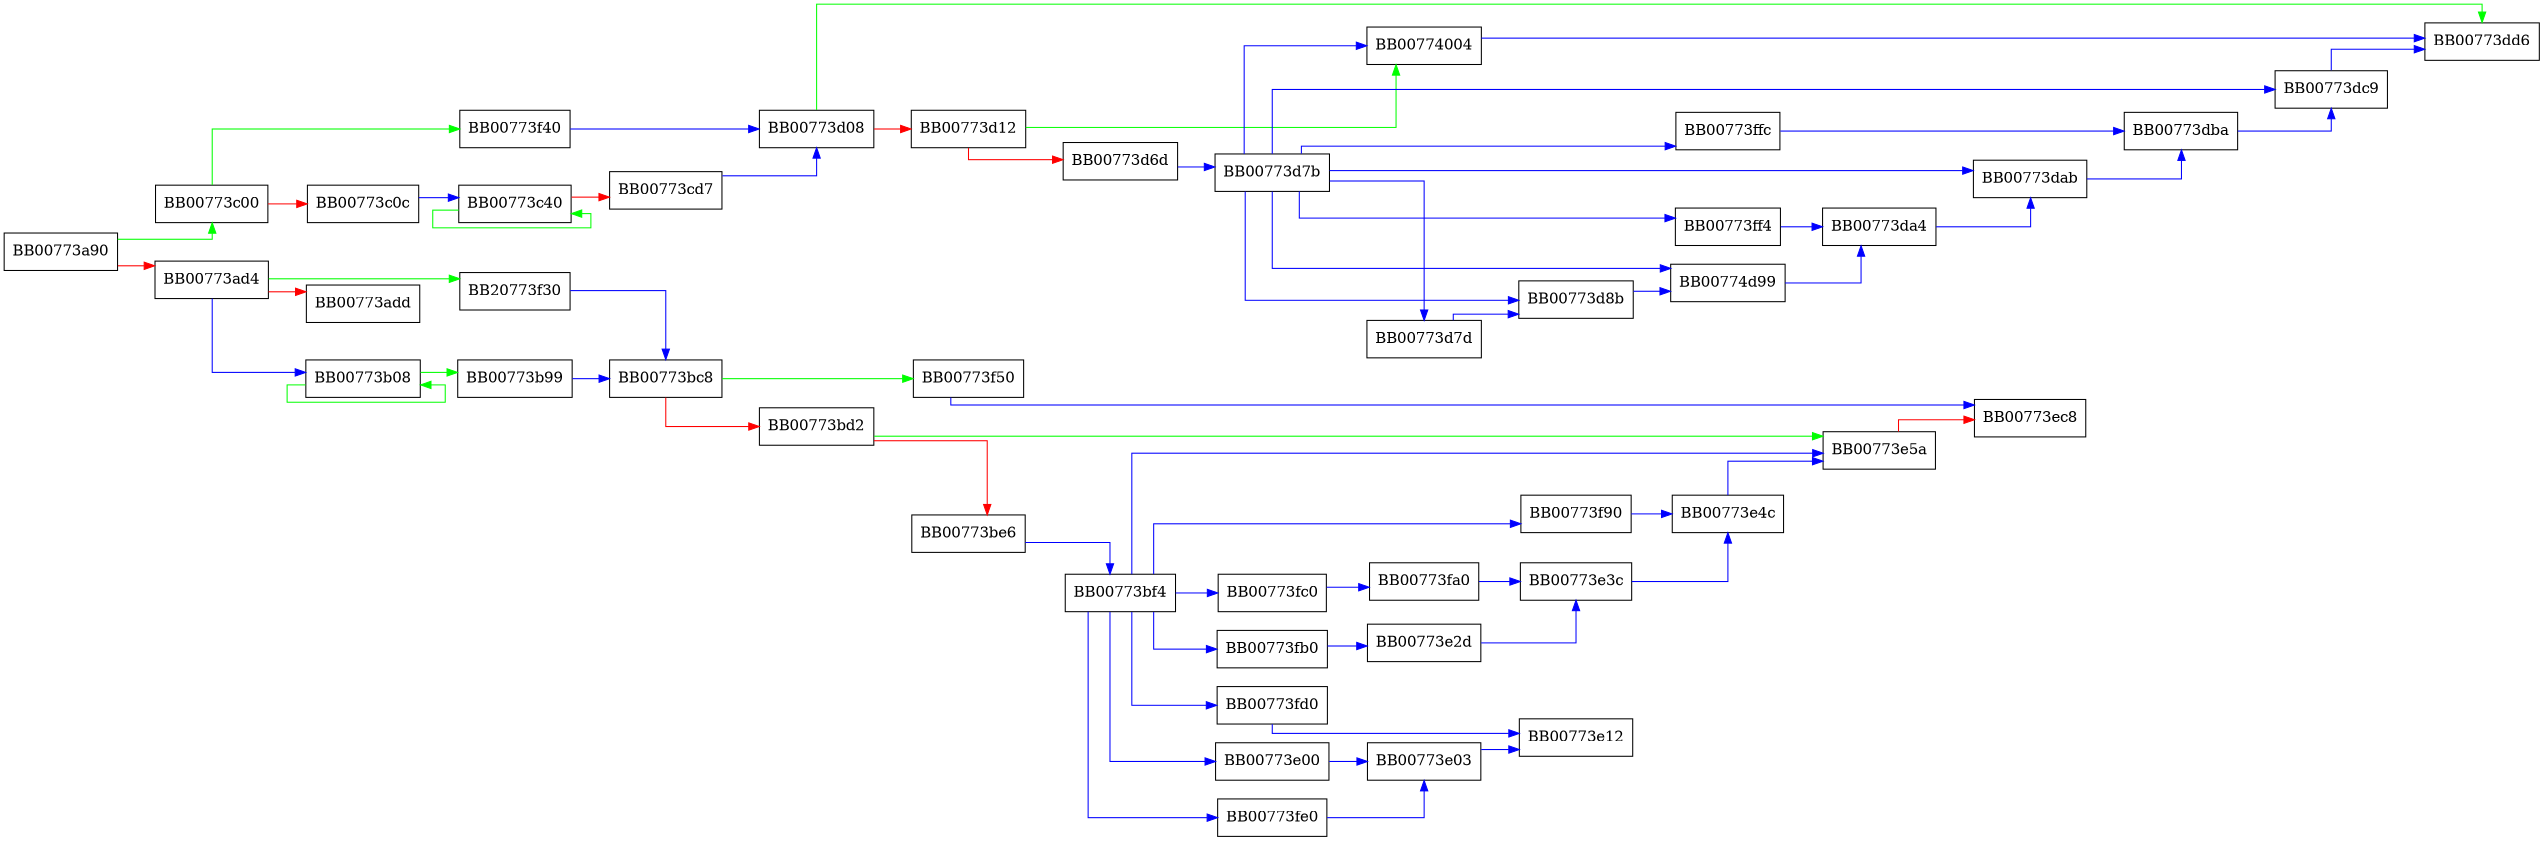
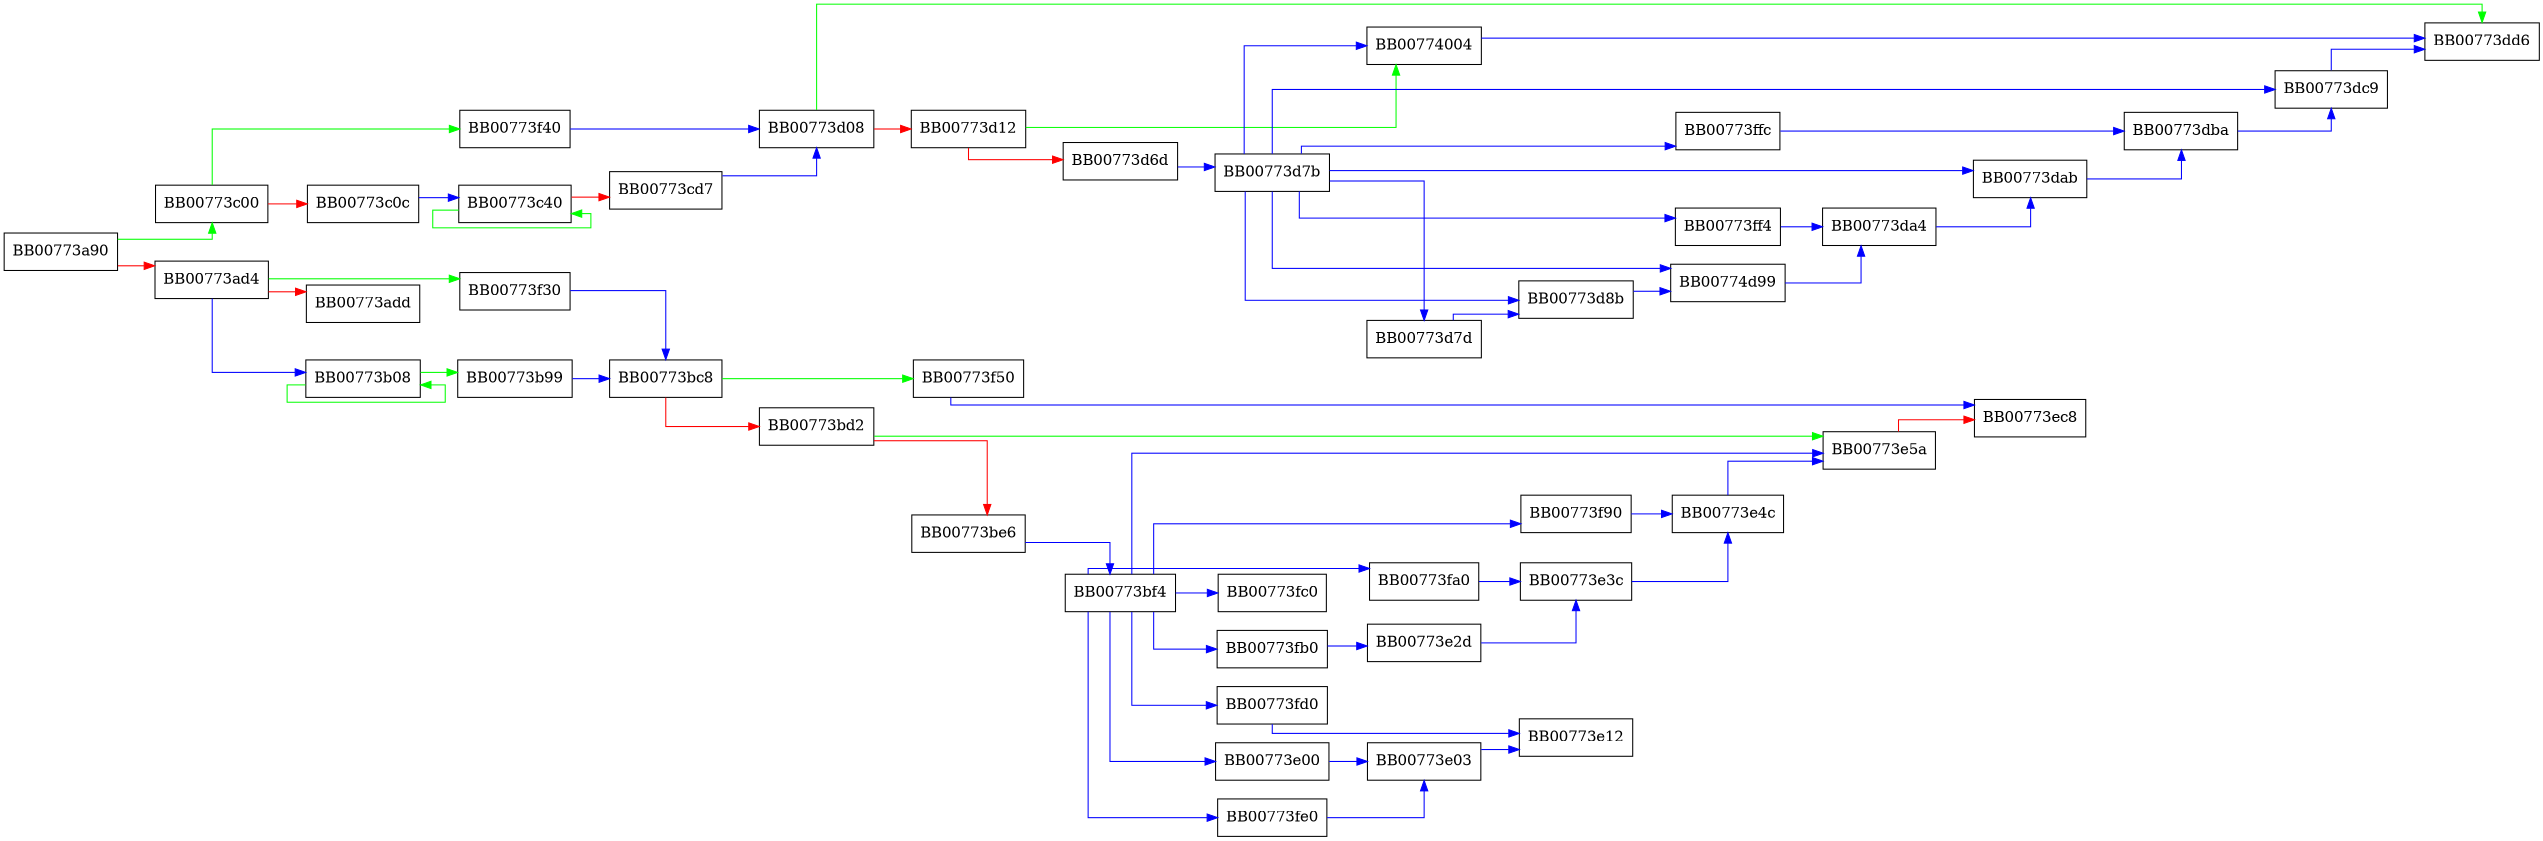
node "BB20773f30": label "BB20773f30" -> "BB00773f30"
edge "BB00773fc0" -> "BB00773fa0": now "BB00773bf4" -> "BB00773fa0"
